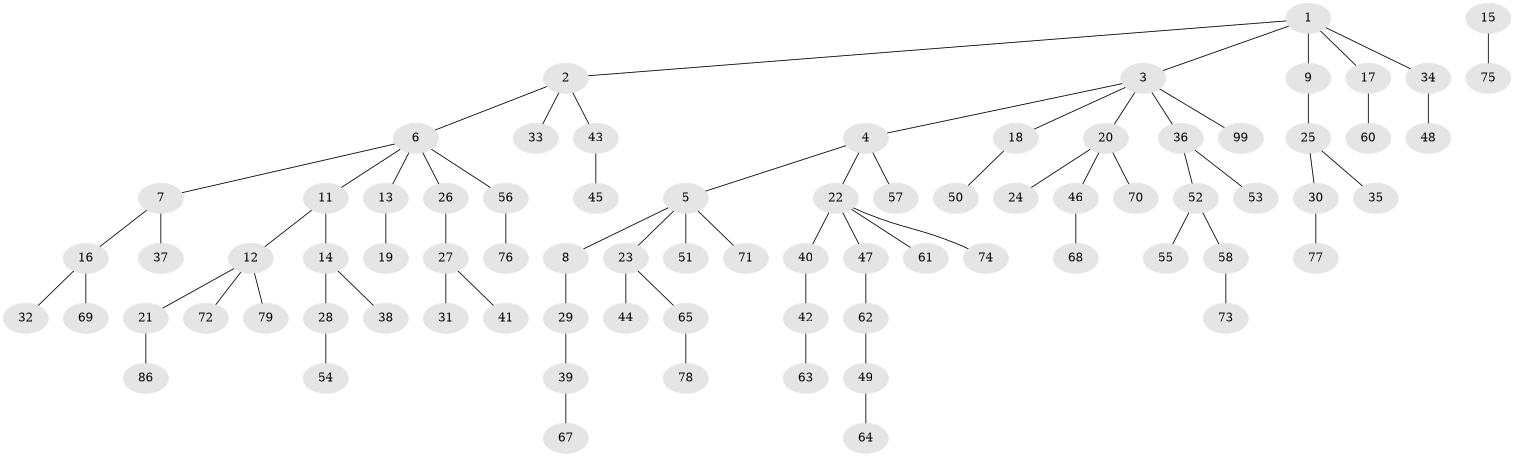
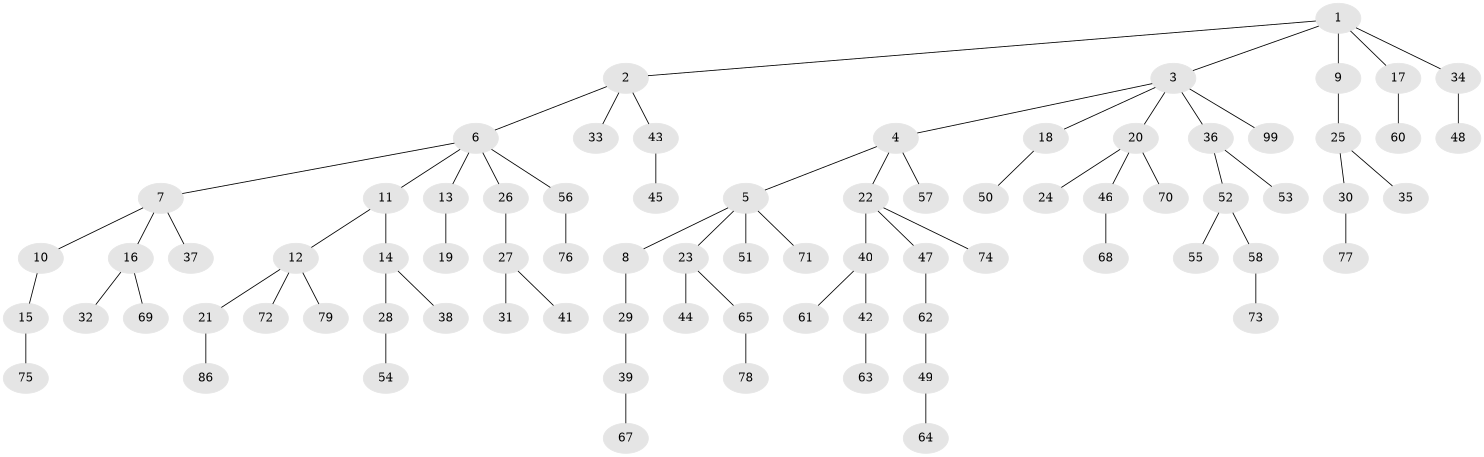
edge "22" -- "61": now "40" -- "61"
node "10": added
